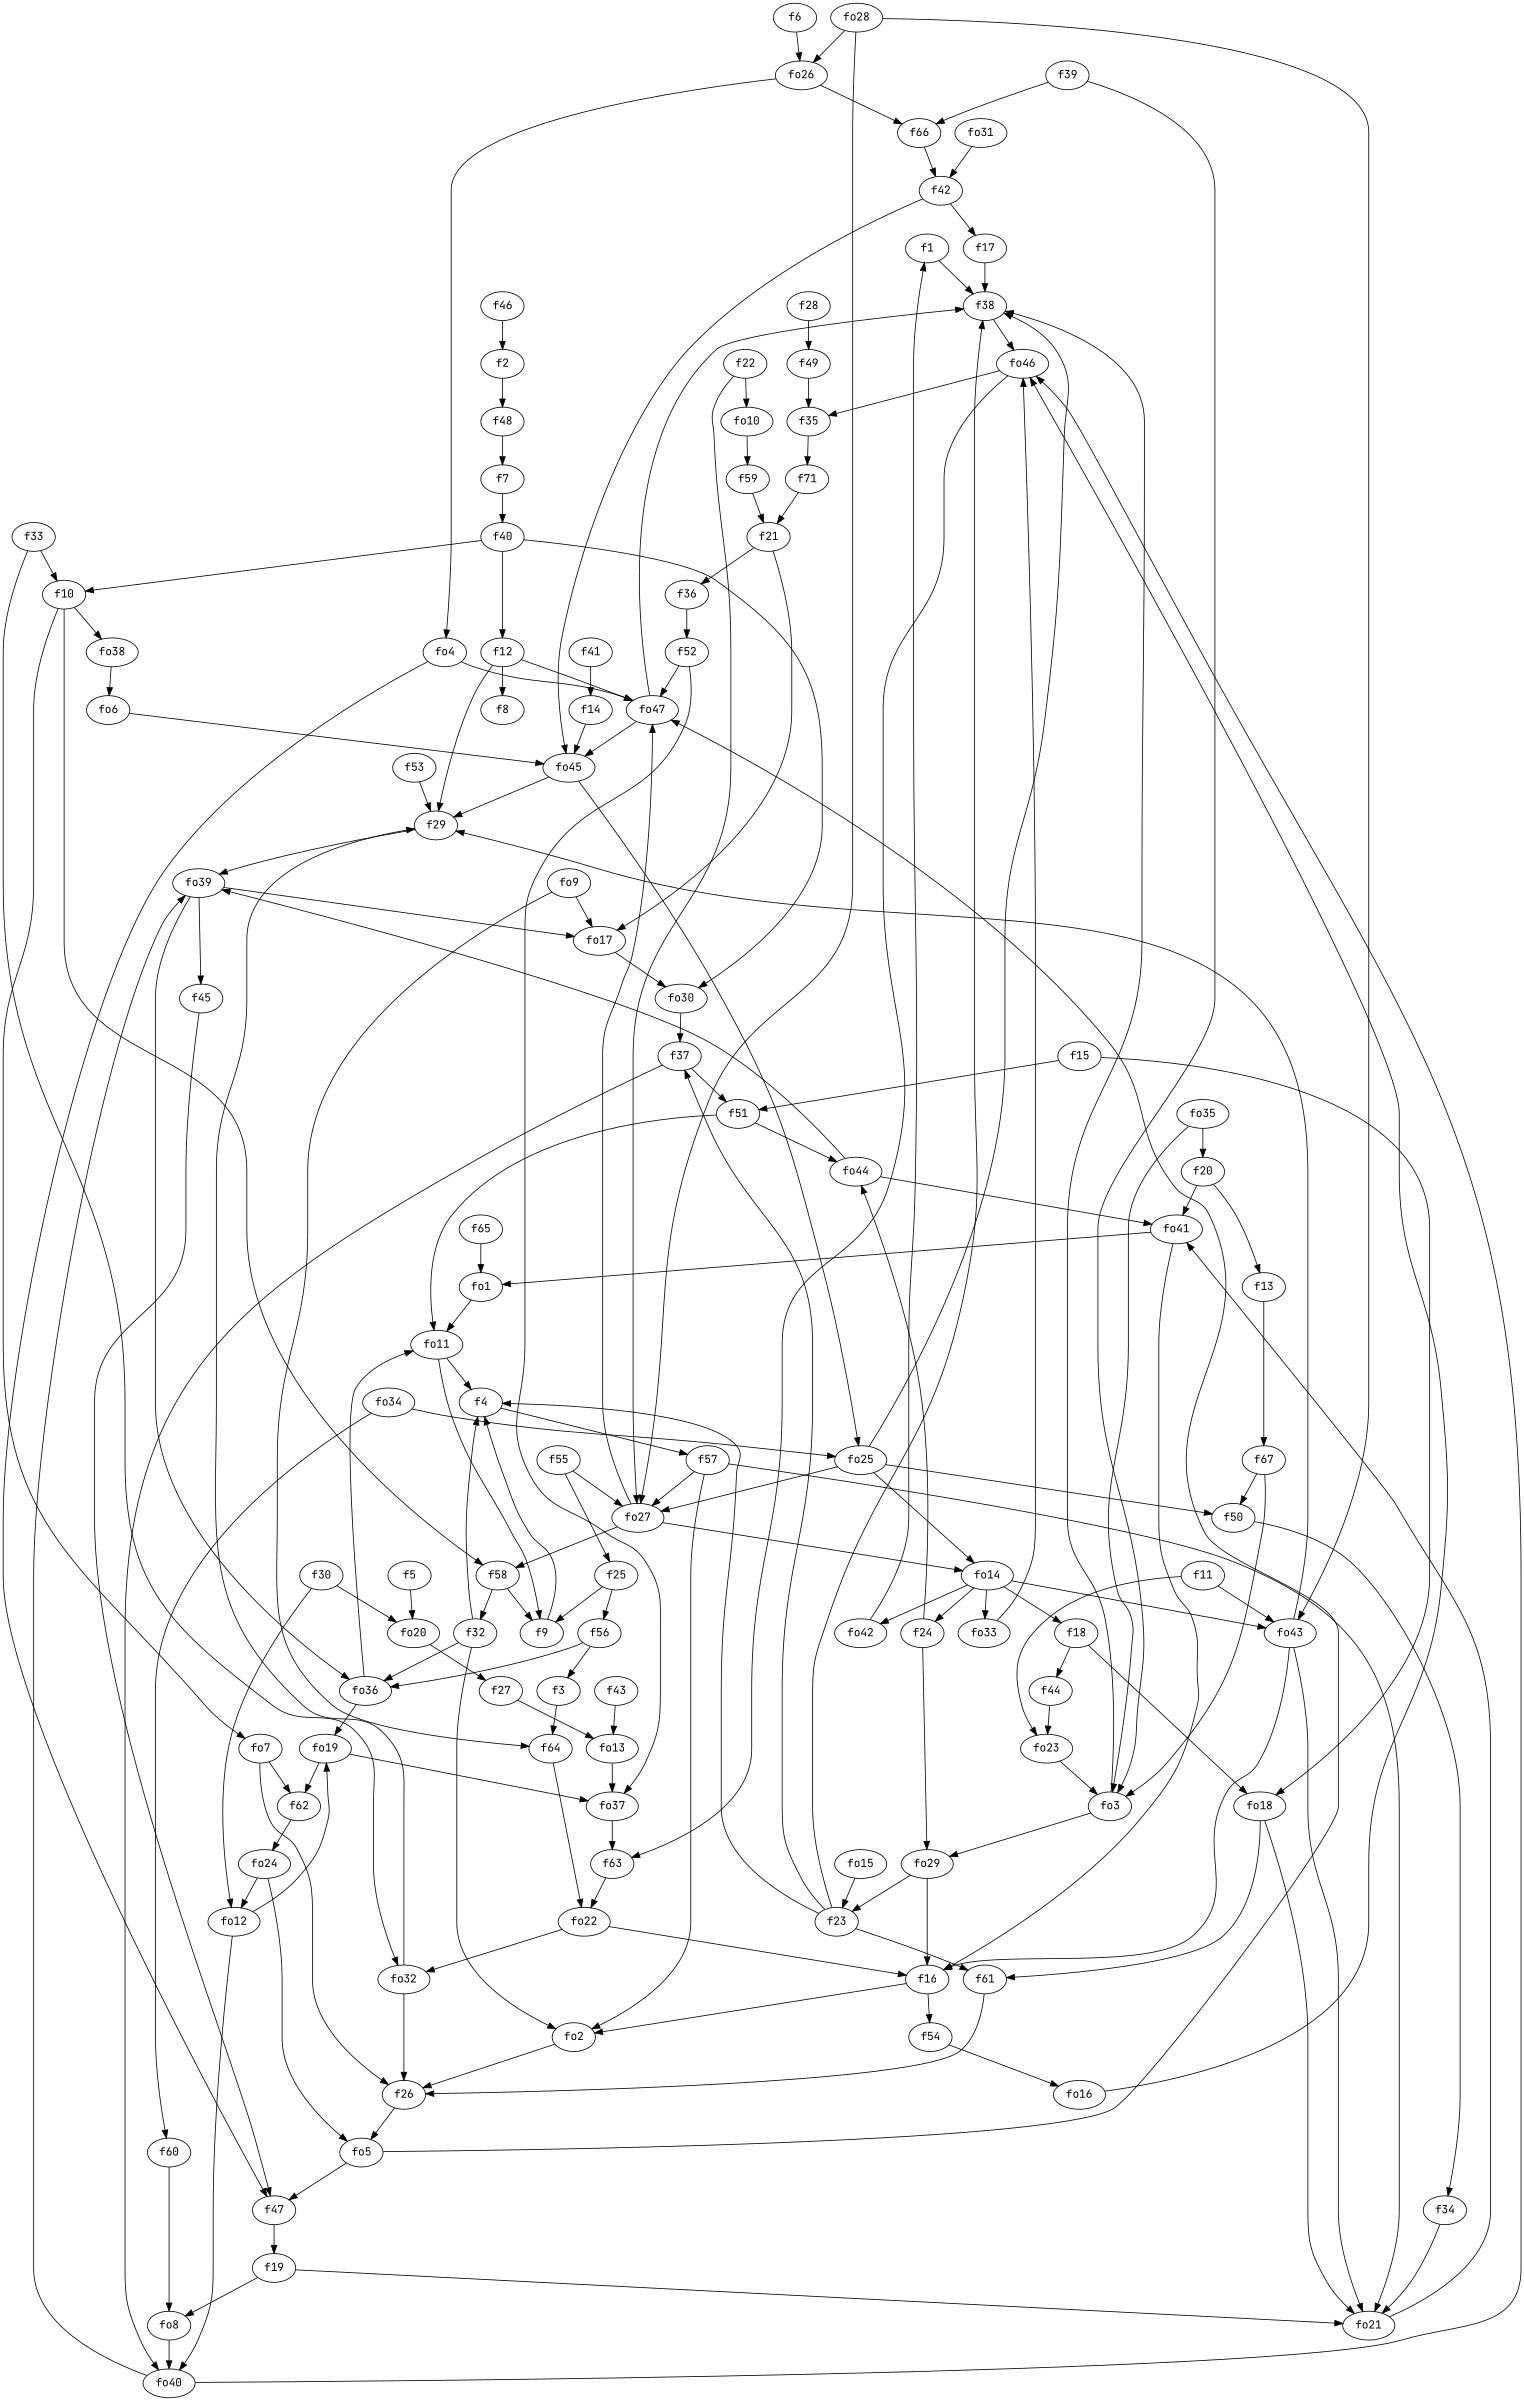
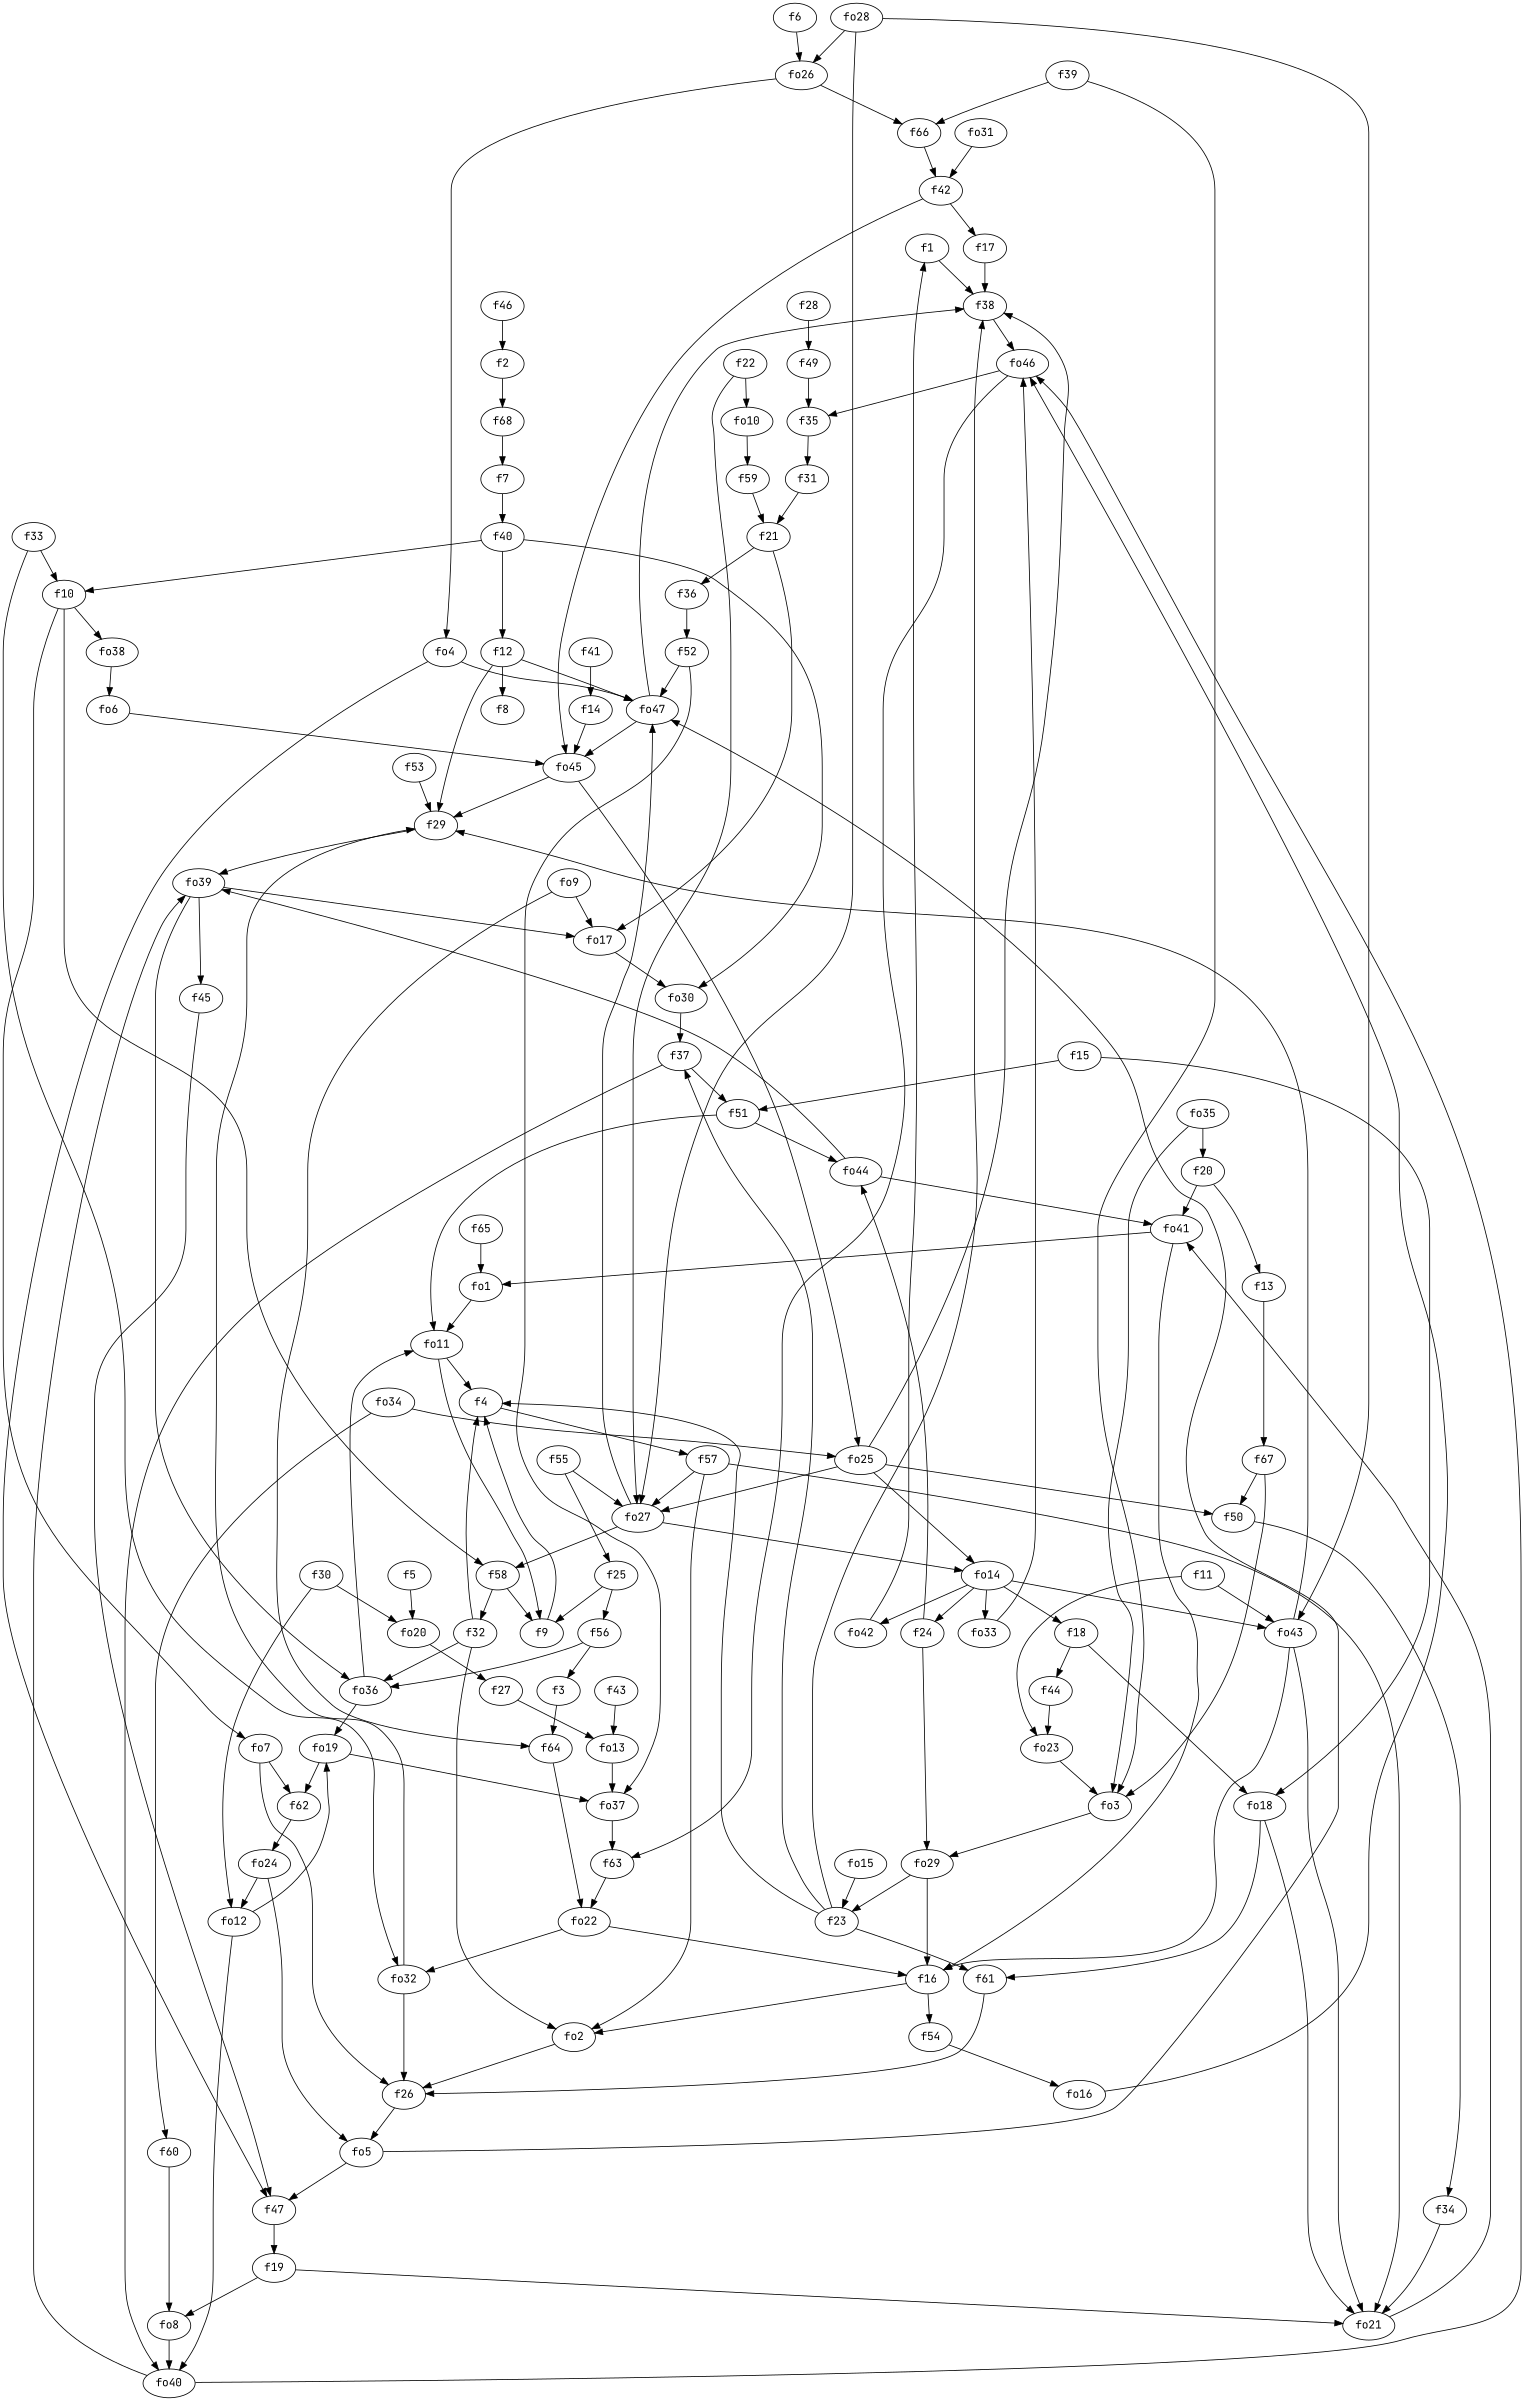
node "f48": label "f48" -> "f68"
node "f71": label "f71" -> "f31"
edge "fo3" -> "f38": removed
